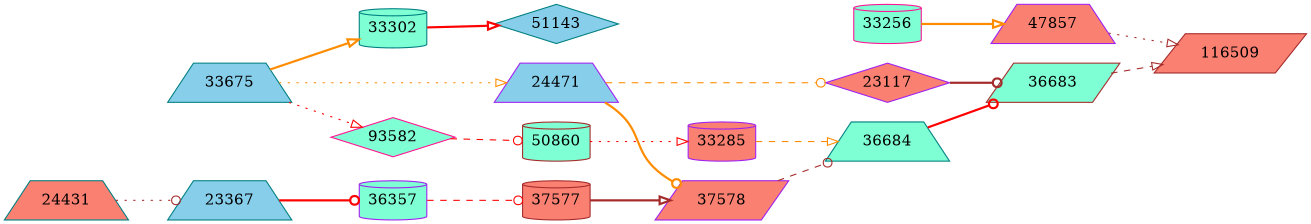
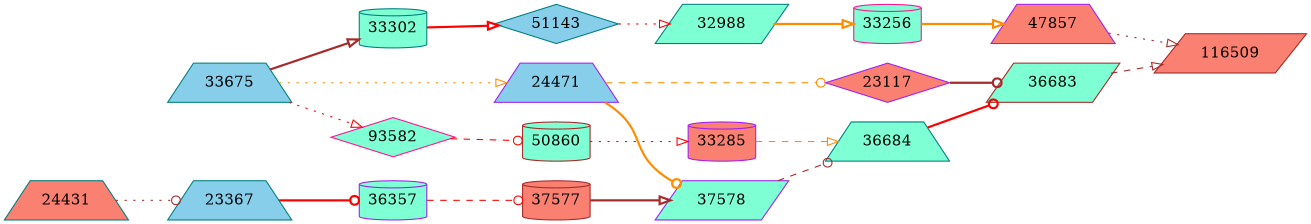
node "32988": added
edge "33675" -> "33302": color darkorange -> brown
node "37578": fillcolor salmon -> aquamarine
